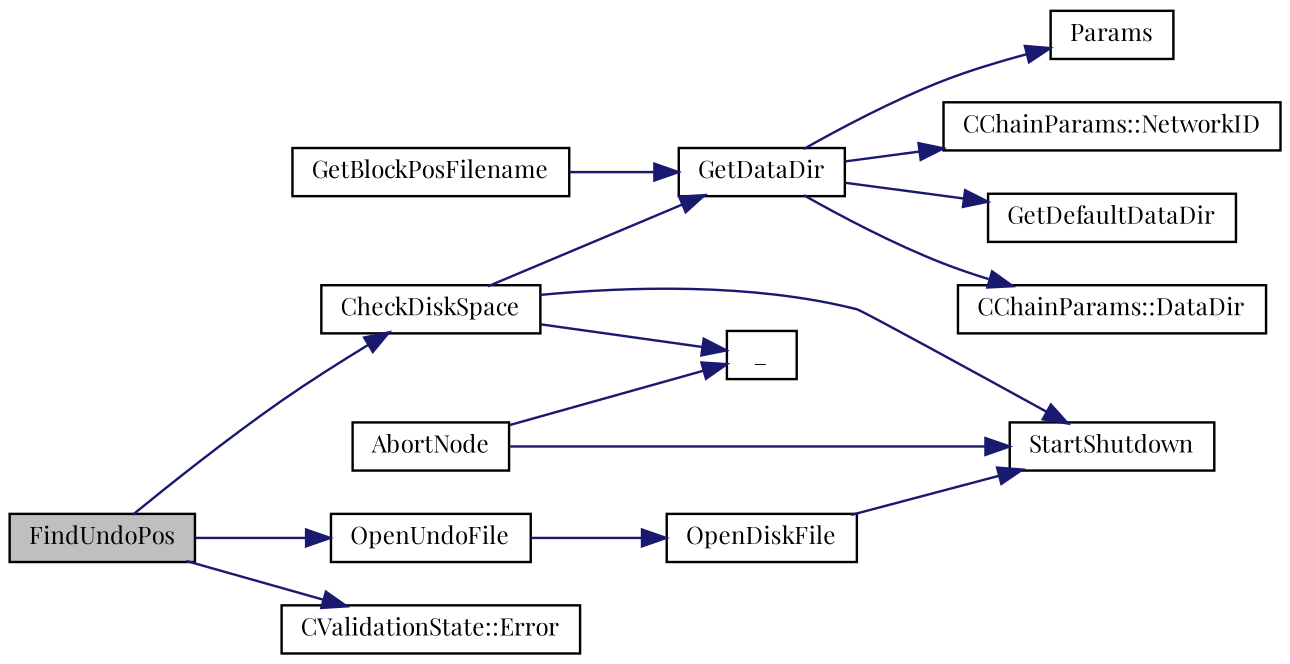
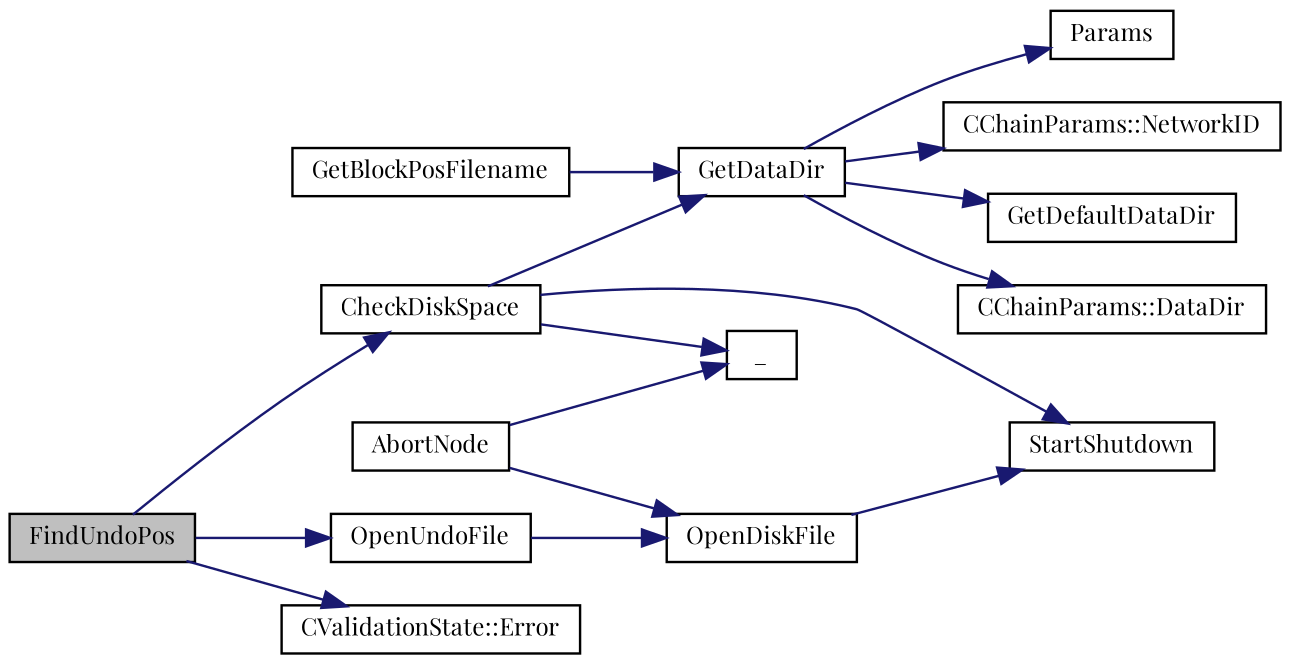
edge "AbortNode" -> "StartShutdown": now "AbortNode" -> "OpenDiskFile"
